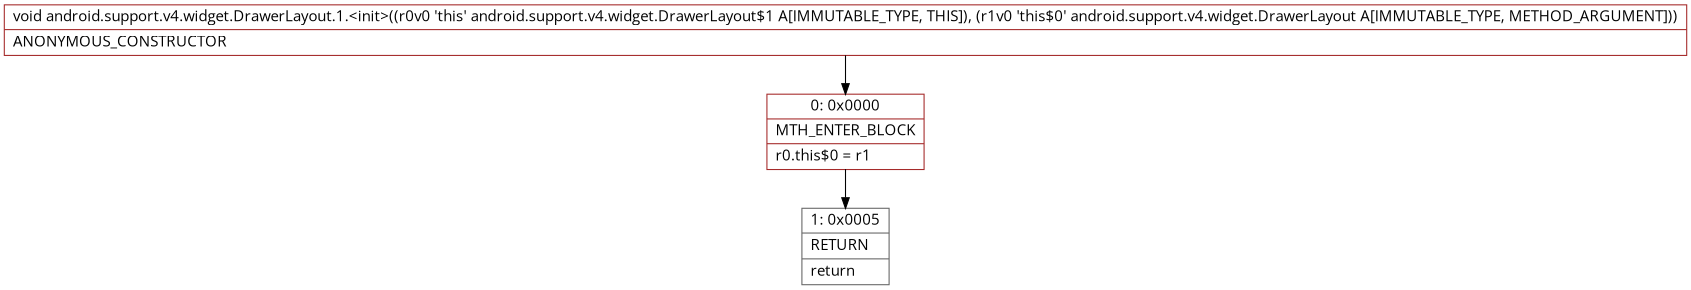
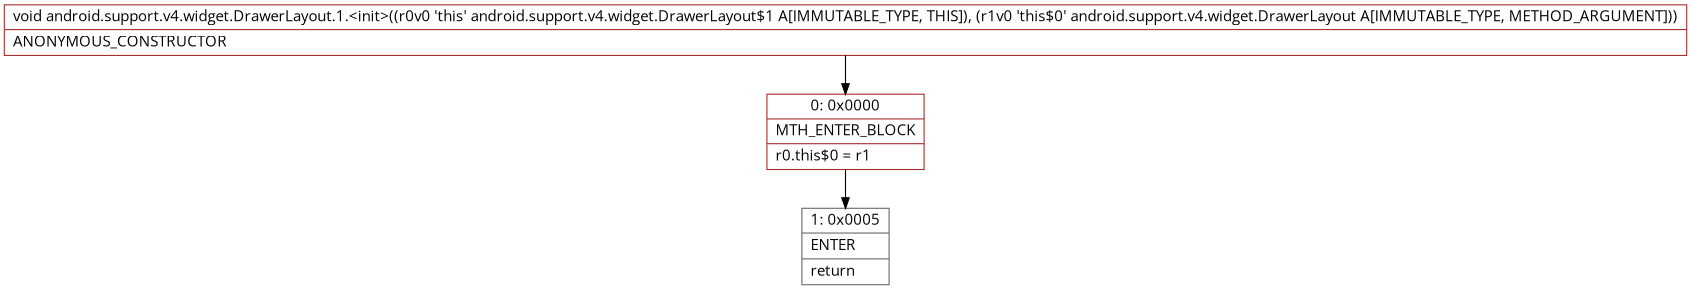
node "1: 0x0005": text "RETURN" -> "ENTER"
